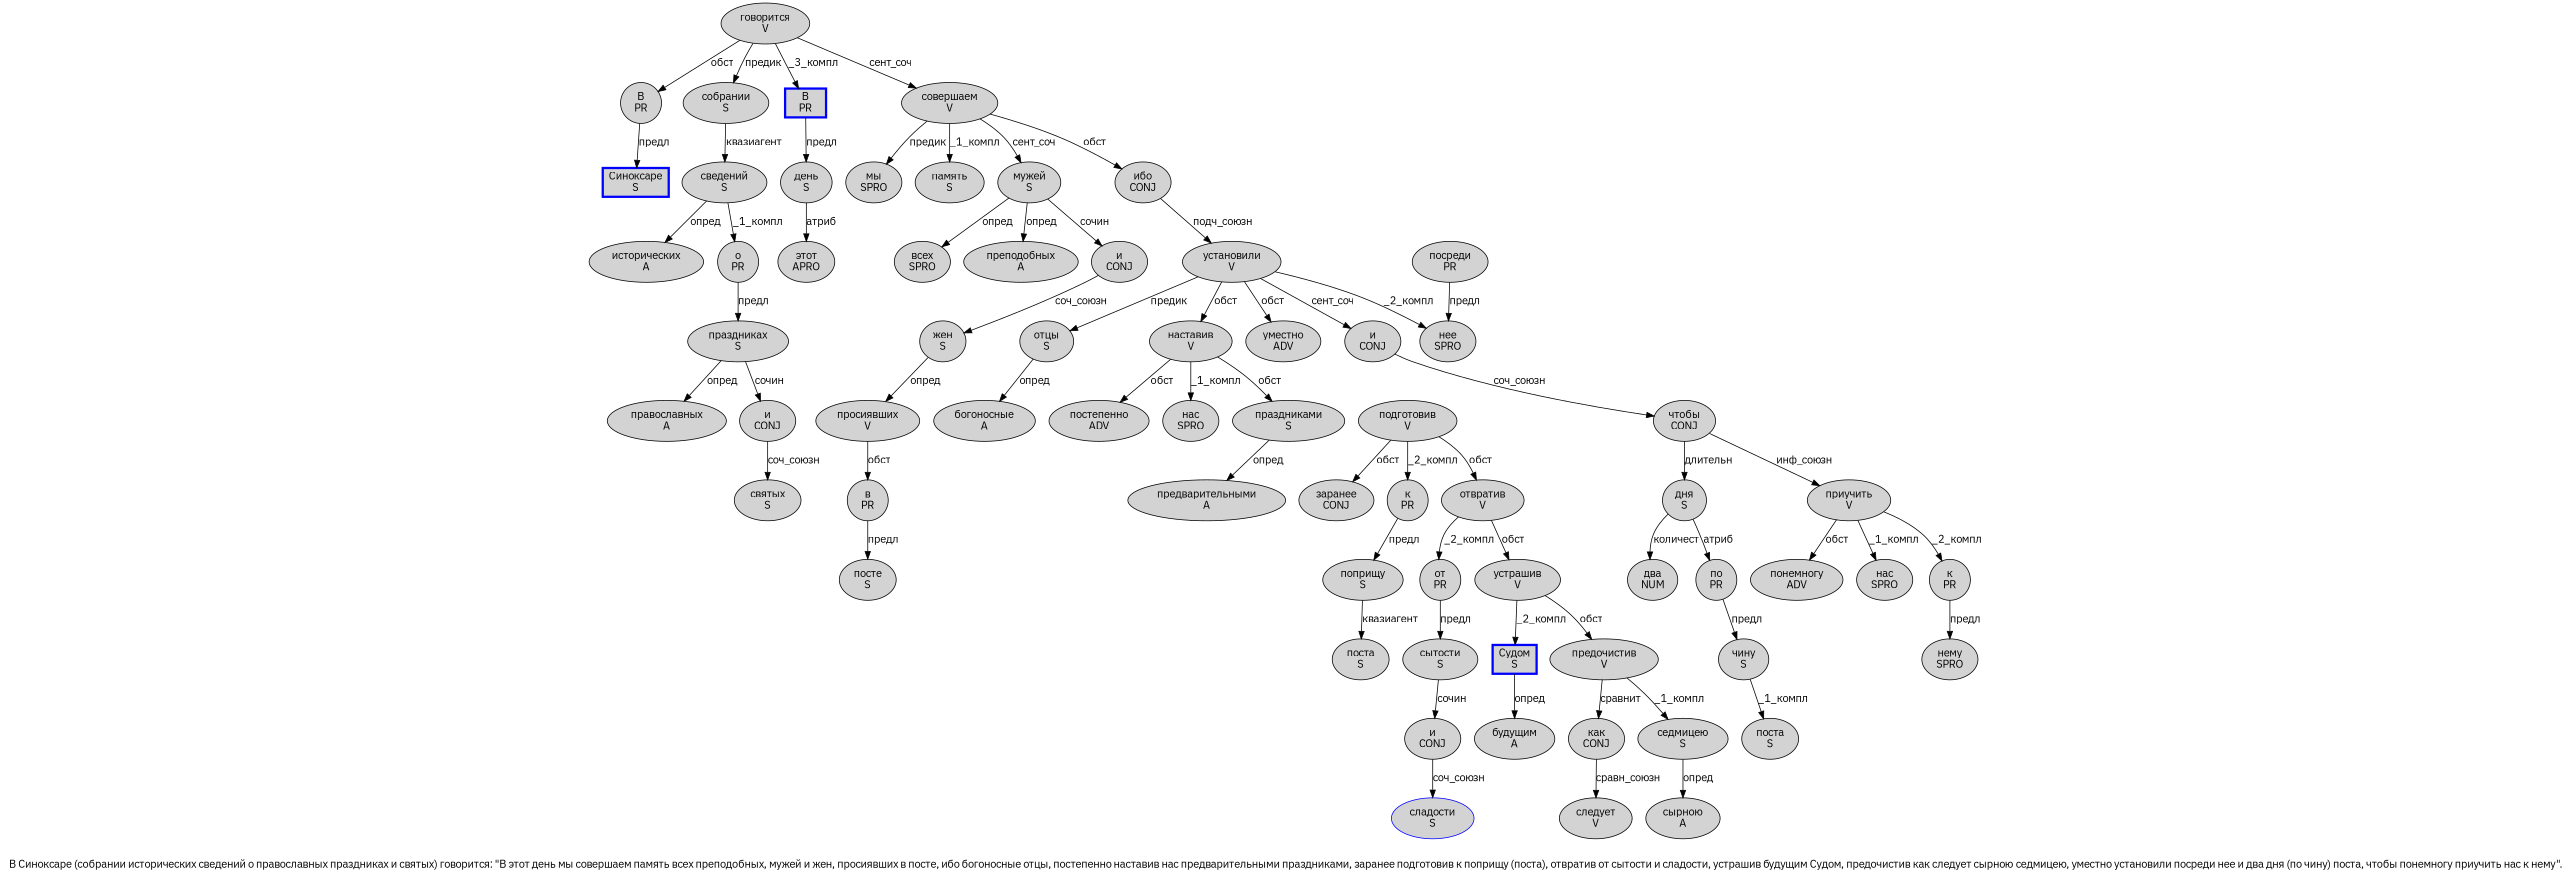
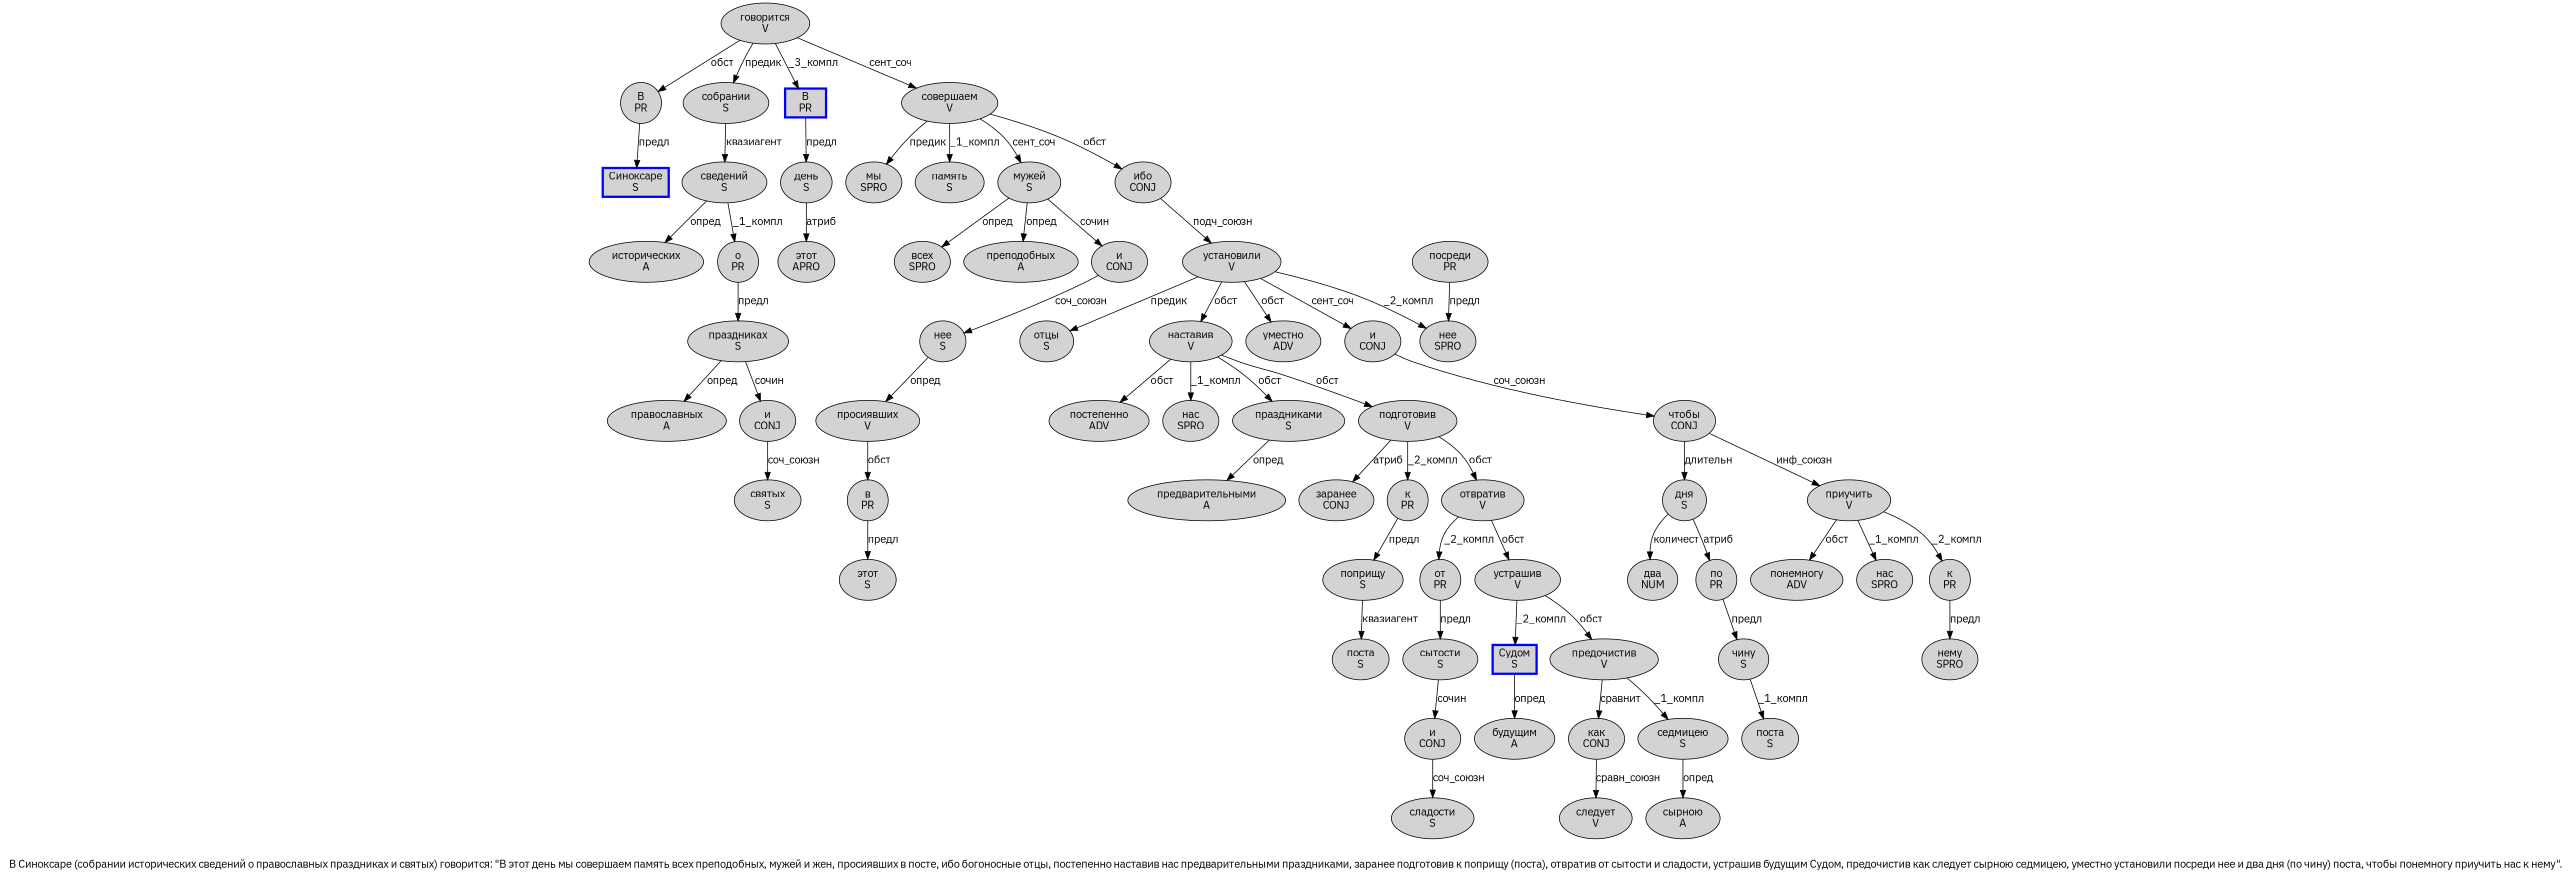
node "жен S": label "жен S" -> "нее S"
edge "наставив V" -> "подготовив V": added, label "обст"
node "богоносные A": removed
edge "подготовив V" -> "заранее CONJ": label "обст" -> "атриб"
node "посте S": label "посте S" -> "этот S"
node "сладости S": color blue -> black
